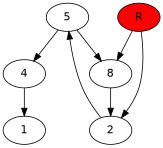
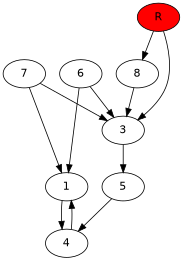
edge "5" -> "8": removed
node "7": added
node "6": added
node "2": label "2" -> "3"
edge "1" -> "4": added
